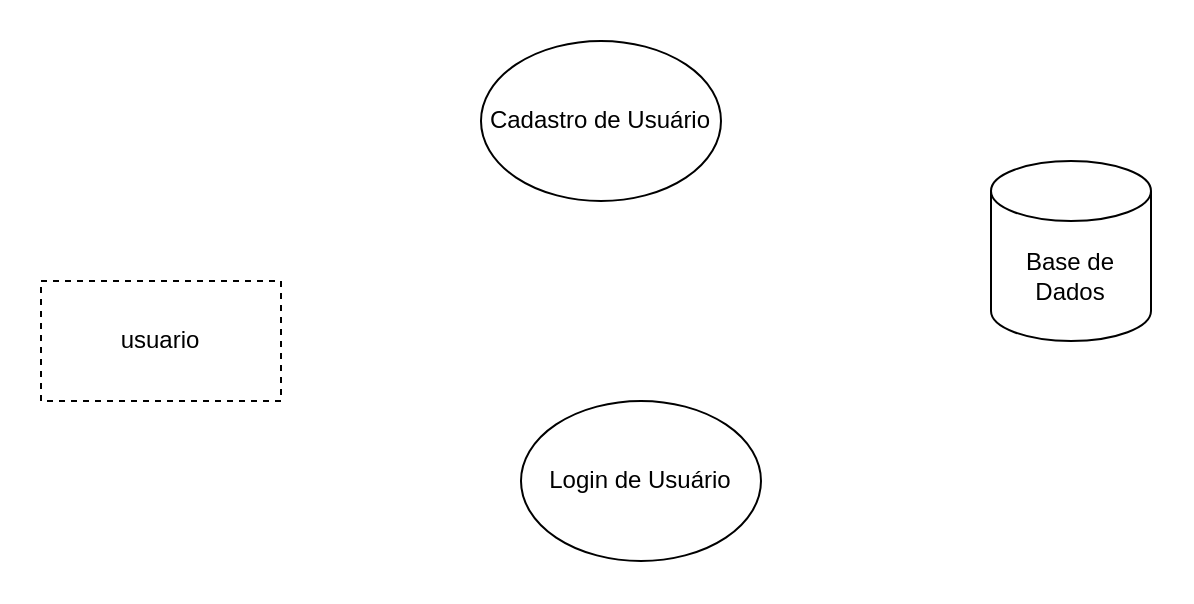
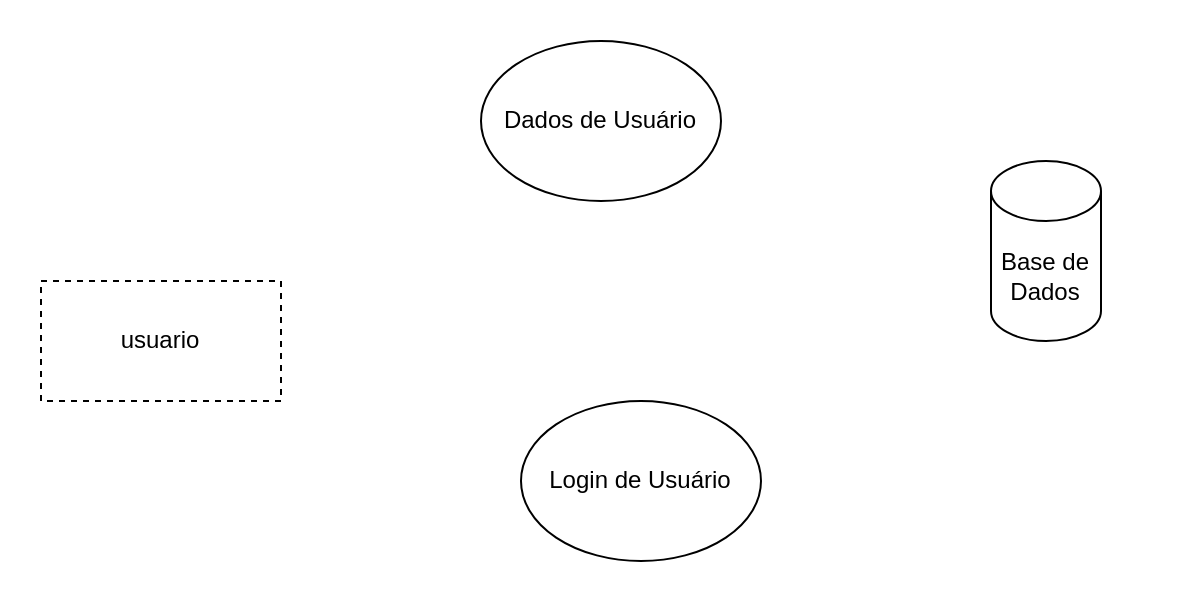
node "Cadastro de Usuário": label "Cadastro de Usuário" -> "Dados de Usuário"
node "Base de Dados": size 160x180 -> 110x180
